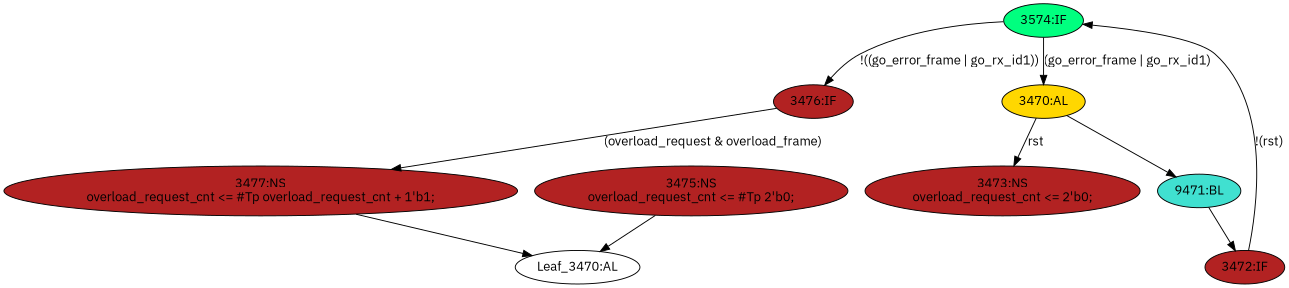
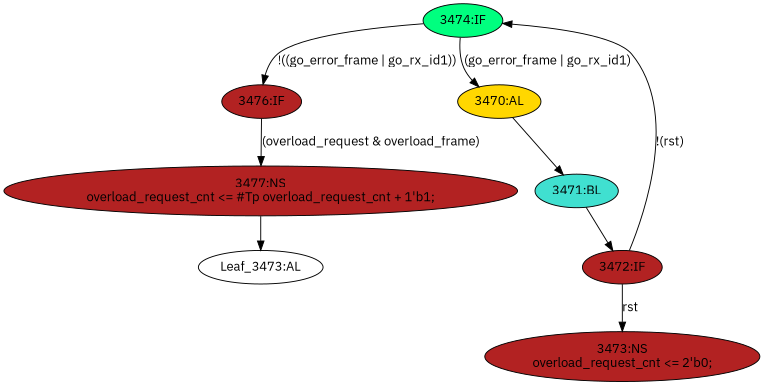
node "3574:IF": label "3574:IF" -> "3474:IF"
edge "3470:AL" -> "3473:NS overload_request_cnt <= 2'b0;": now "3472:IF" -> "3473:NS overload_request_cnt <= 2'b0;"
node "3475:NS overload_request_cnt <= #Tp 2'b0;": removed
node "9471:BL": label "9471:BL" -> "3471:BL"
node "Leaf_3470:AL": label "Leaf_3470:AL" -> "Leaf_3473:AL"
